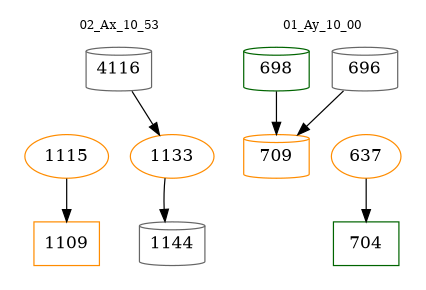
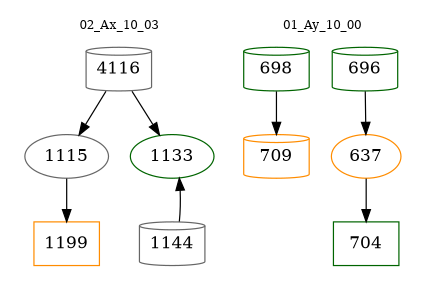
cluster "02_Ax_10_53": label "02_Ax_10_53" -> "02_Ax_10_03"
node "696": color gray40 -> darkgreen
edge "4116" -> "1115": added
edge "696" -> "709": now "696" -> "637"
node "1115": color darkorange -> gray40
node "1133": color darkorange -> darkgreen
edge "1133" -> "1144": reversed
node "1109": label "1109" -> "1199"
